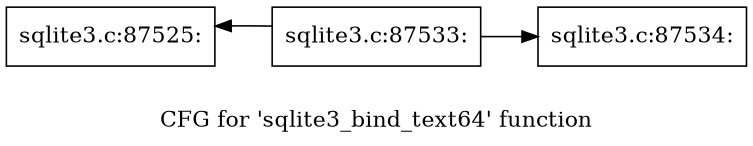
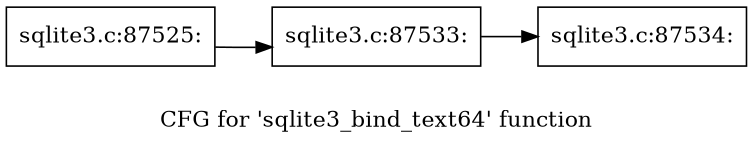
edge "sqlite3.c:87533:" -> "sqlite3.c:87525:": reversed
